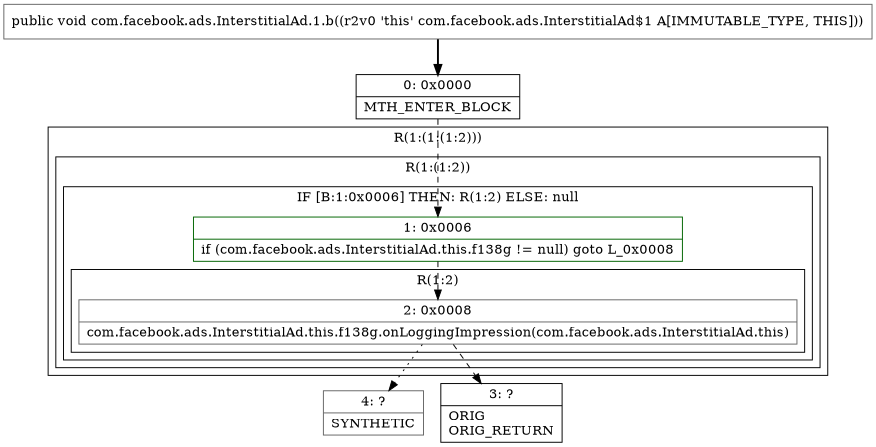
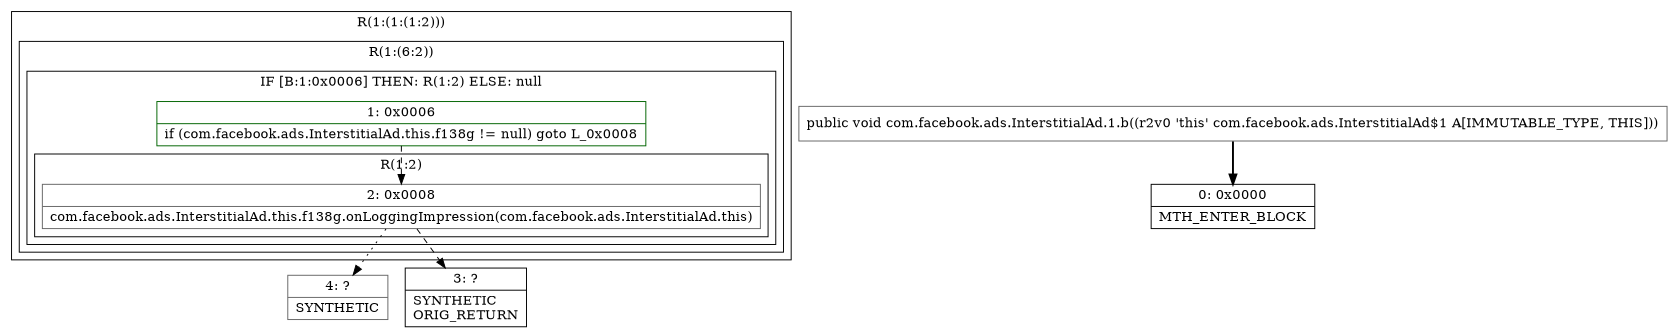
edge "0: 0x0000" -> "1: 0x0006": removed
cluster "R(1:(1:2))": label "R(1:(1:2))" -> "R(1:(6:2))"
node "3: ?": text "ORIG" -> "SYNTHETIC"
